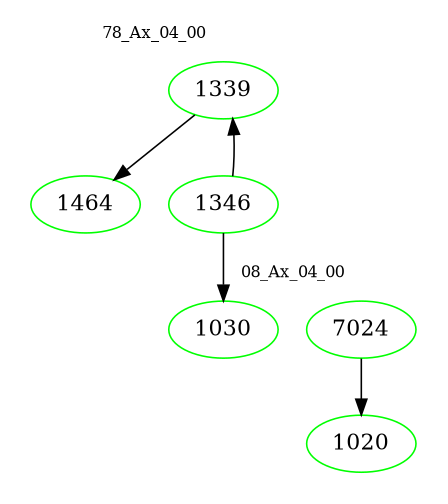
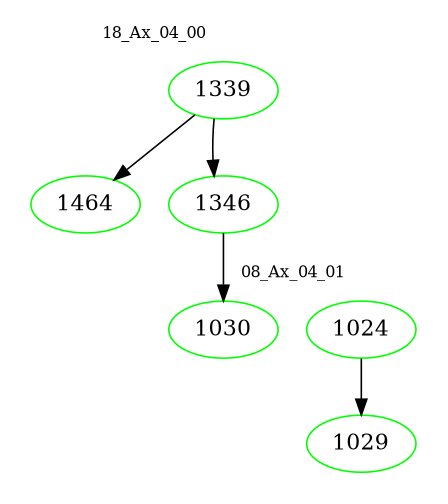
cluster "78_Ax_04_00": label "78_Ax_04_00" -> "18_Ax_04_00"
edge "1346" -> "1339": reversed
cluster "08_Ax_04_00": label "08_Ax_04_00" -> "08_Ax_04_01"
node "7024": label "7024" -> "1024"
node "1020": label "1020" -> "1029"
